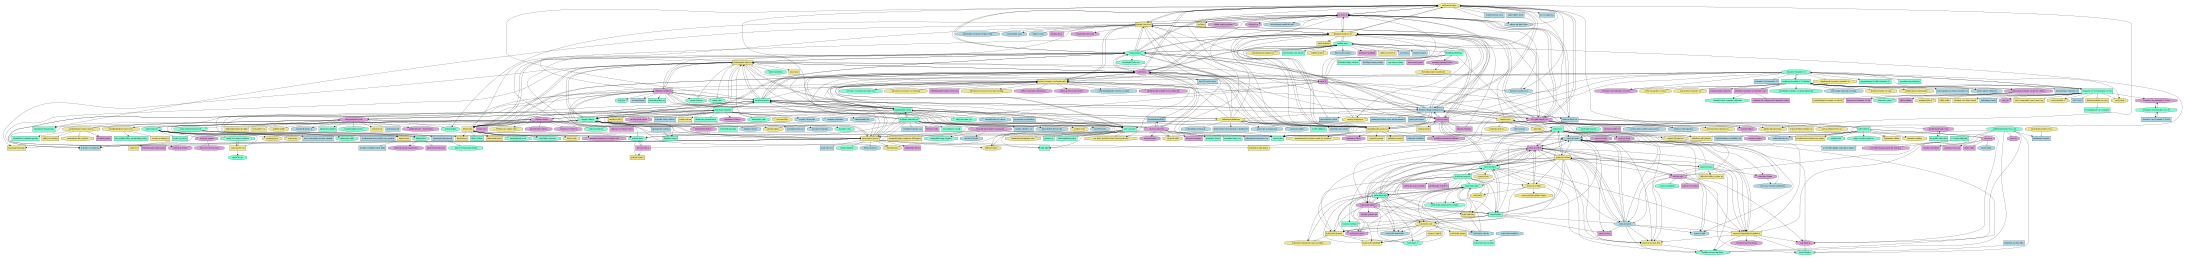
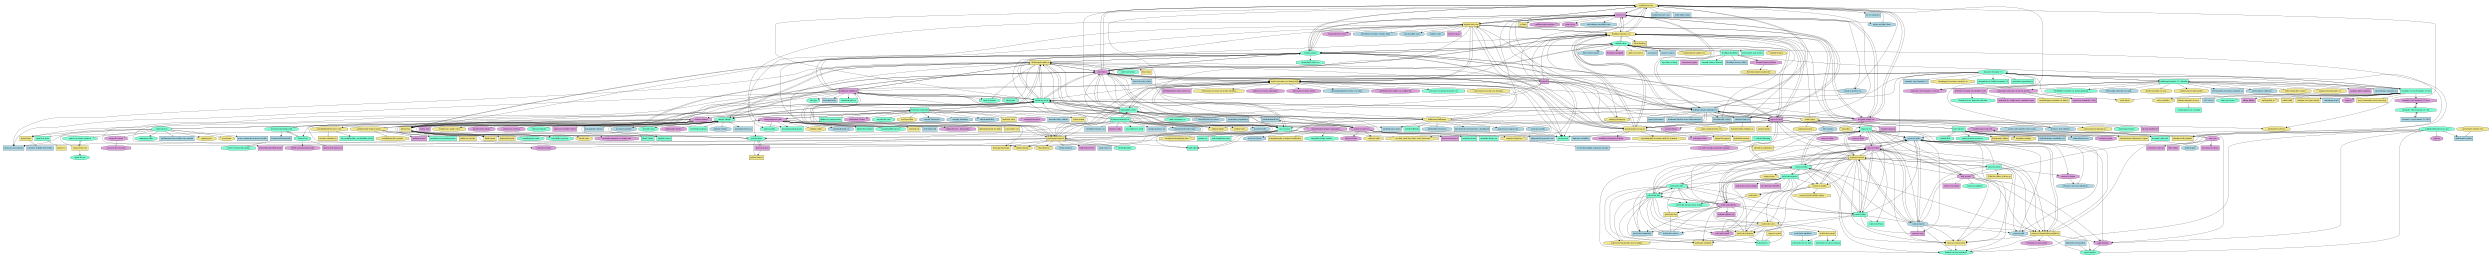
node "jcabi/jcabi-immutable": shape octagon -> box
node "jcabi/jcabi-s3": shape octagon -> box
node "jcabi/jcabi-ssl-maven-plugin": added
